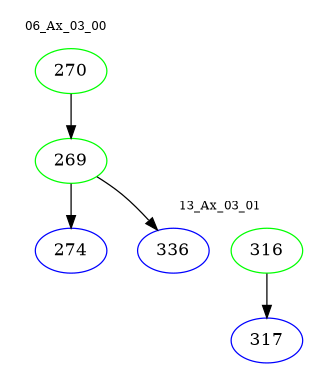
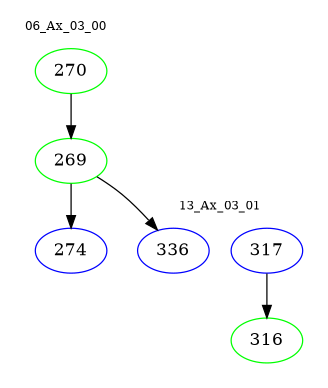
edge "316" -> "317": reversed
